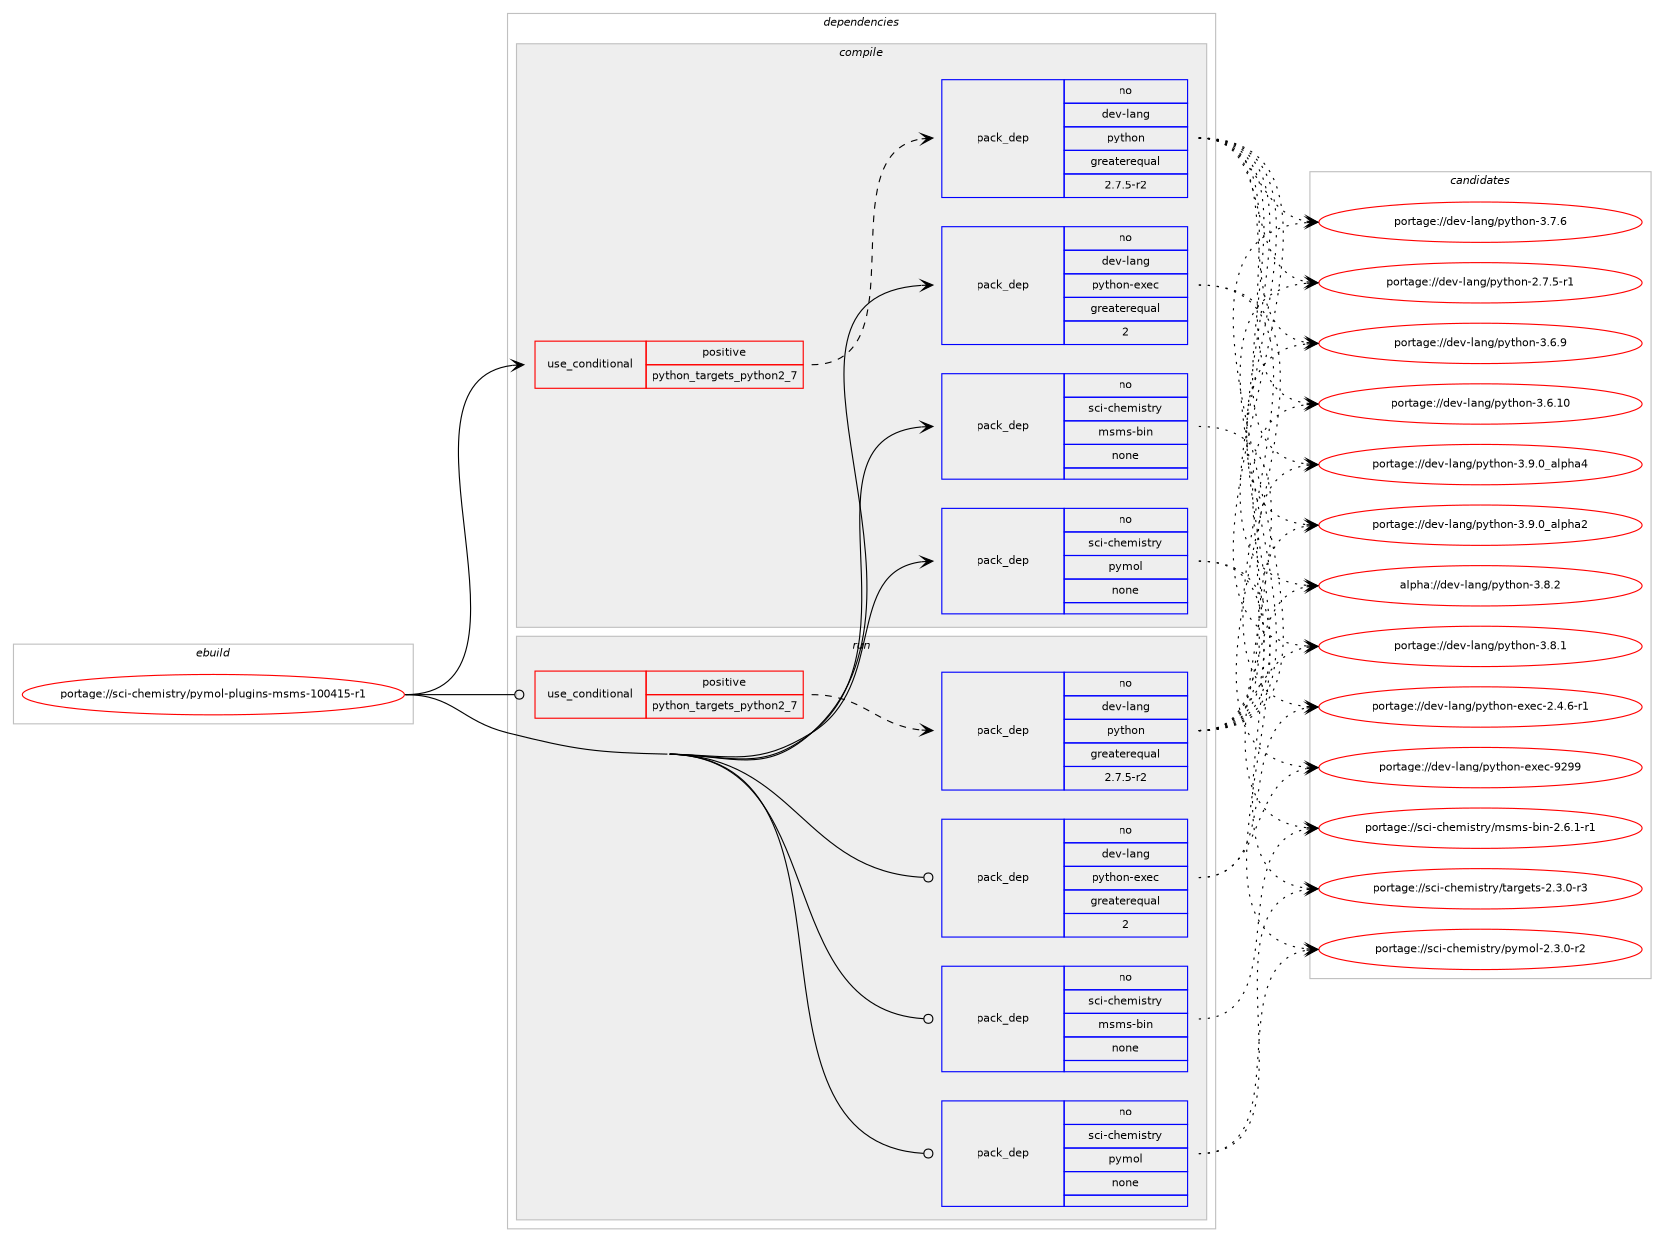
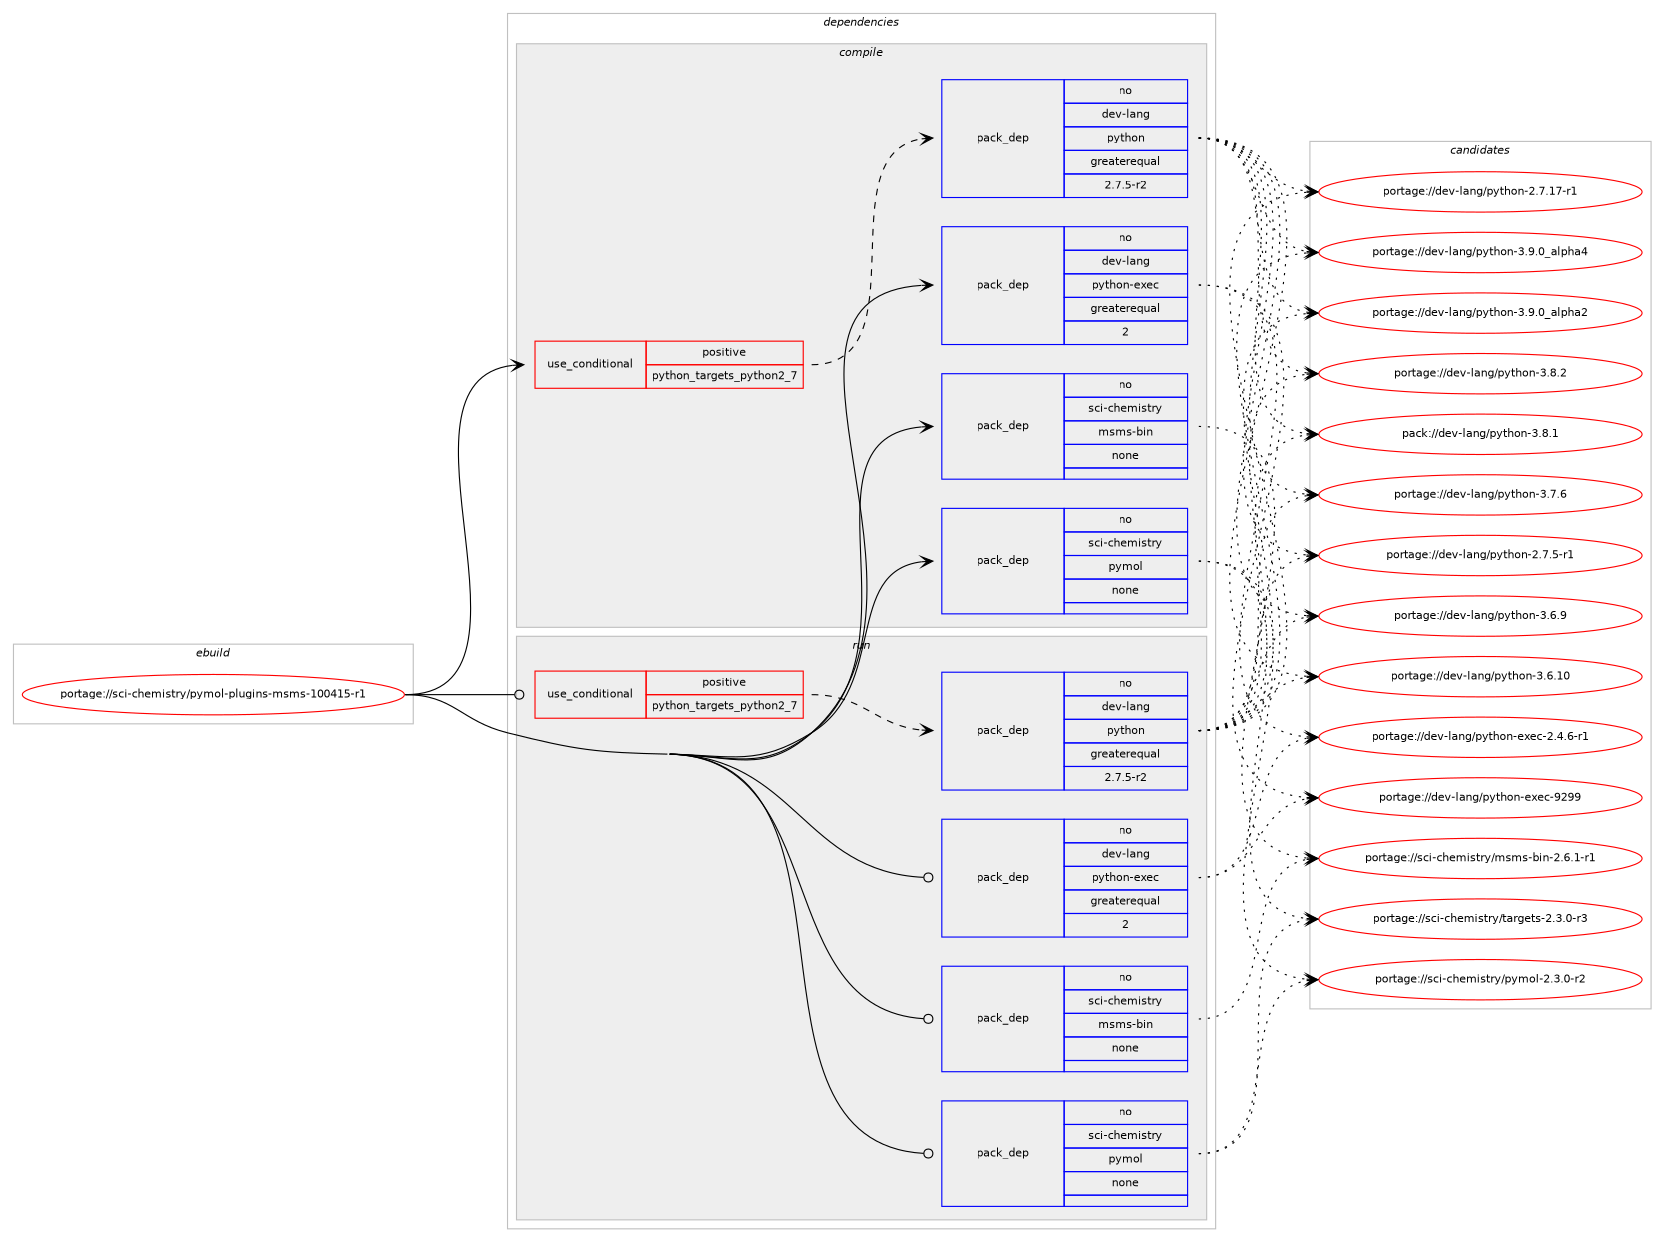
node "portage://dev-lang/python-2.7.17-r1": added
node "alpha://dev-lang/python-3.8.2": label "alpha://dev-lang/python-3.8.2" -> "portage://dev-lang/python-3.8.2"
node "portage://dev-lang/python-3.8.1": label "portage://dev-lang/python-3.8.1" -> "pack://dev-lang/python-3.8.1"
